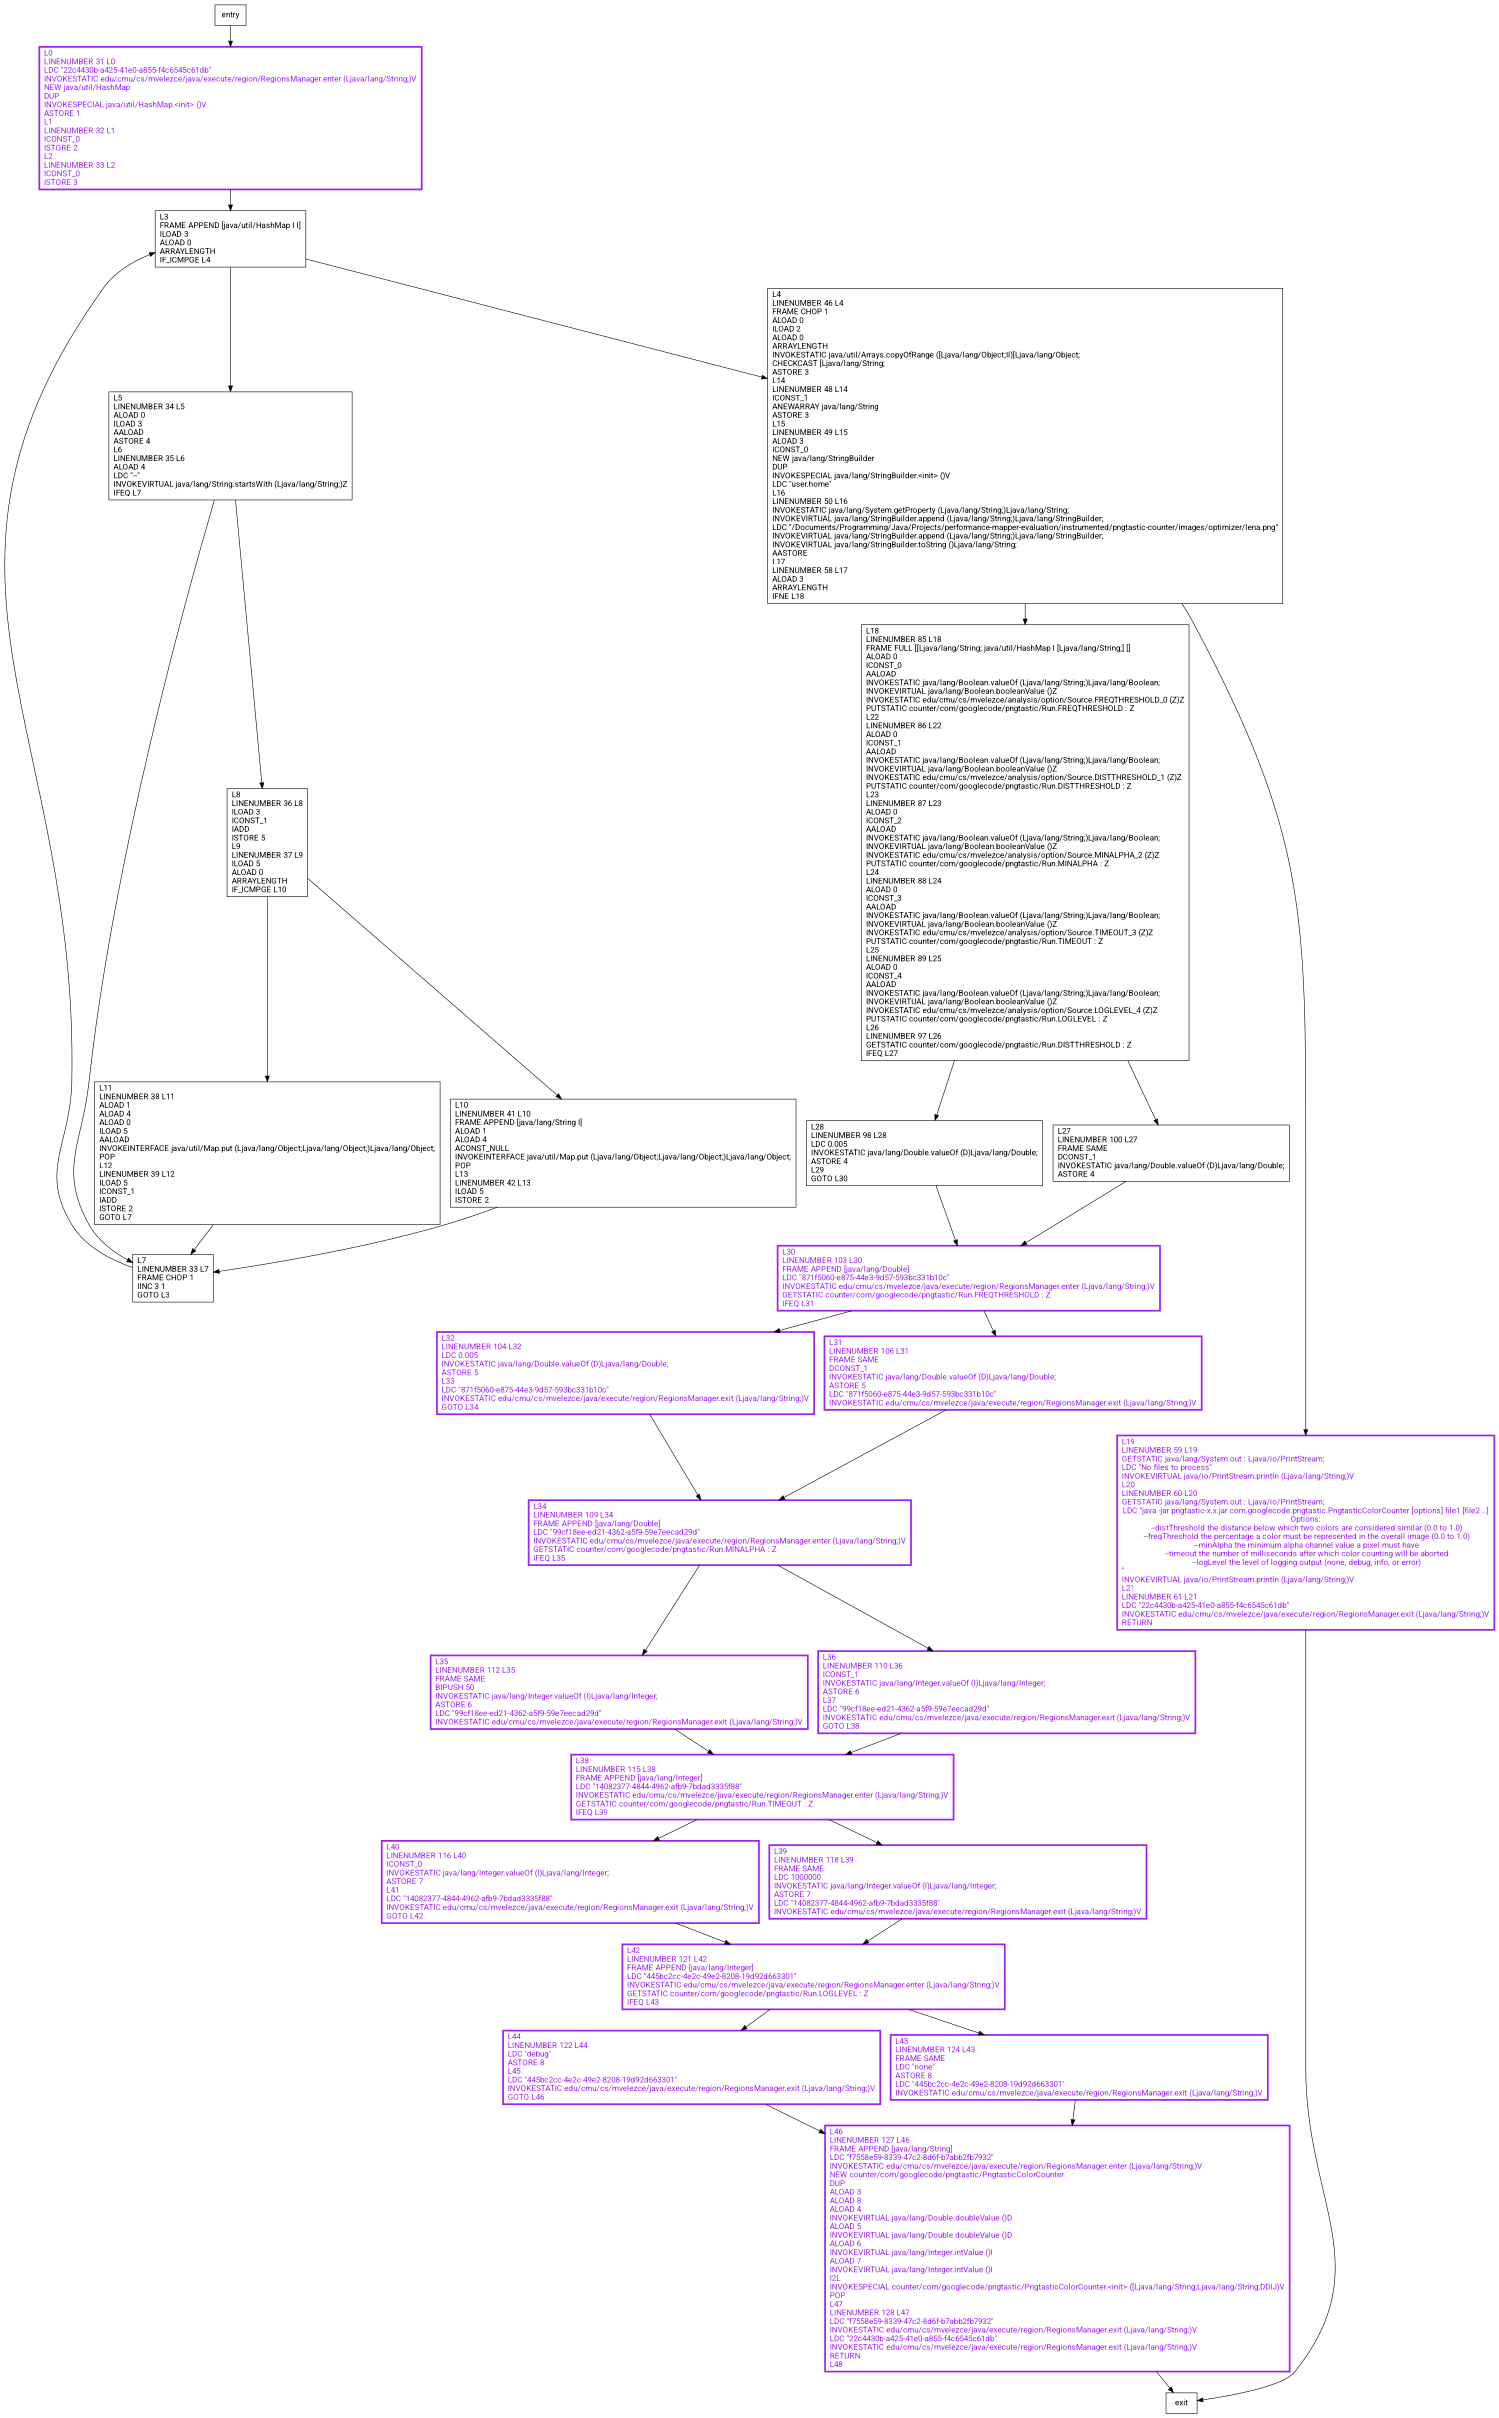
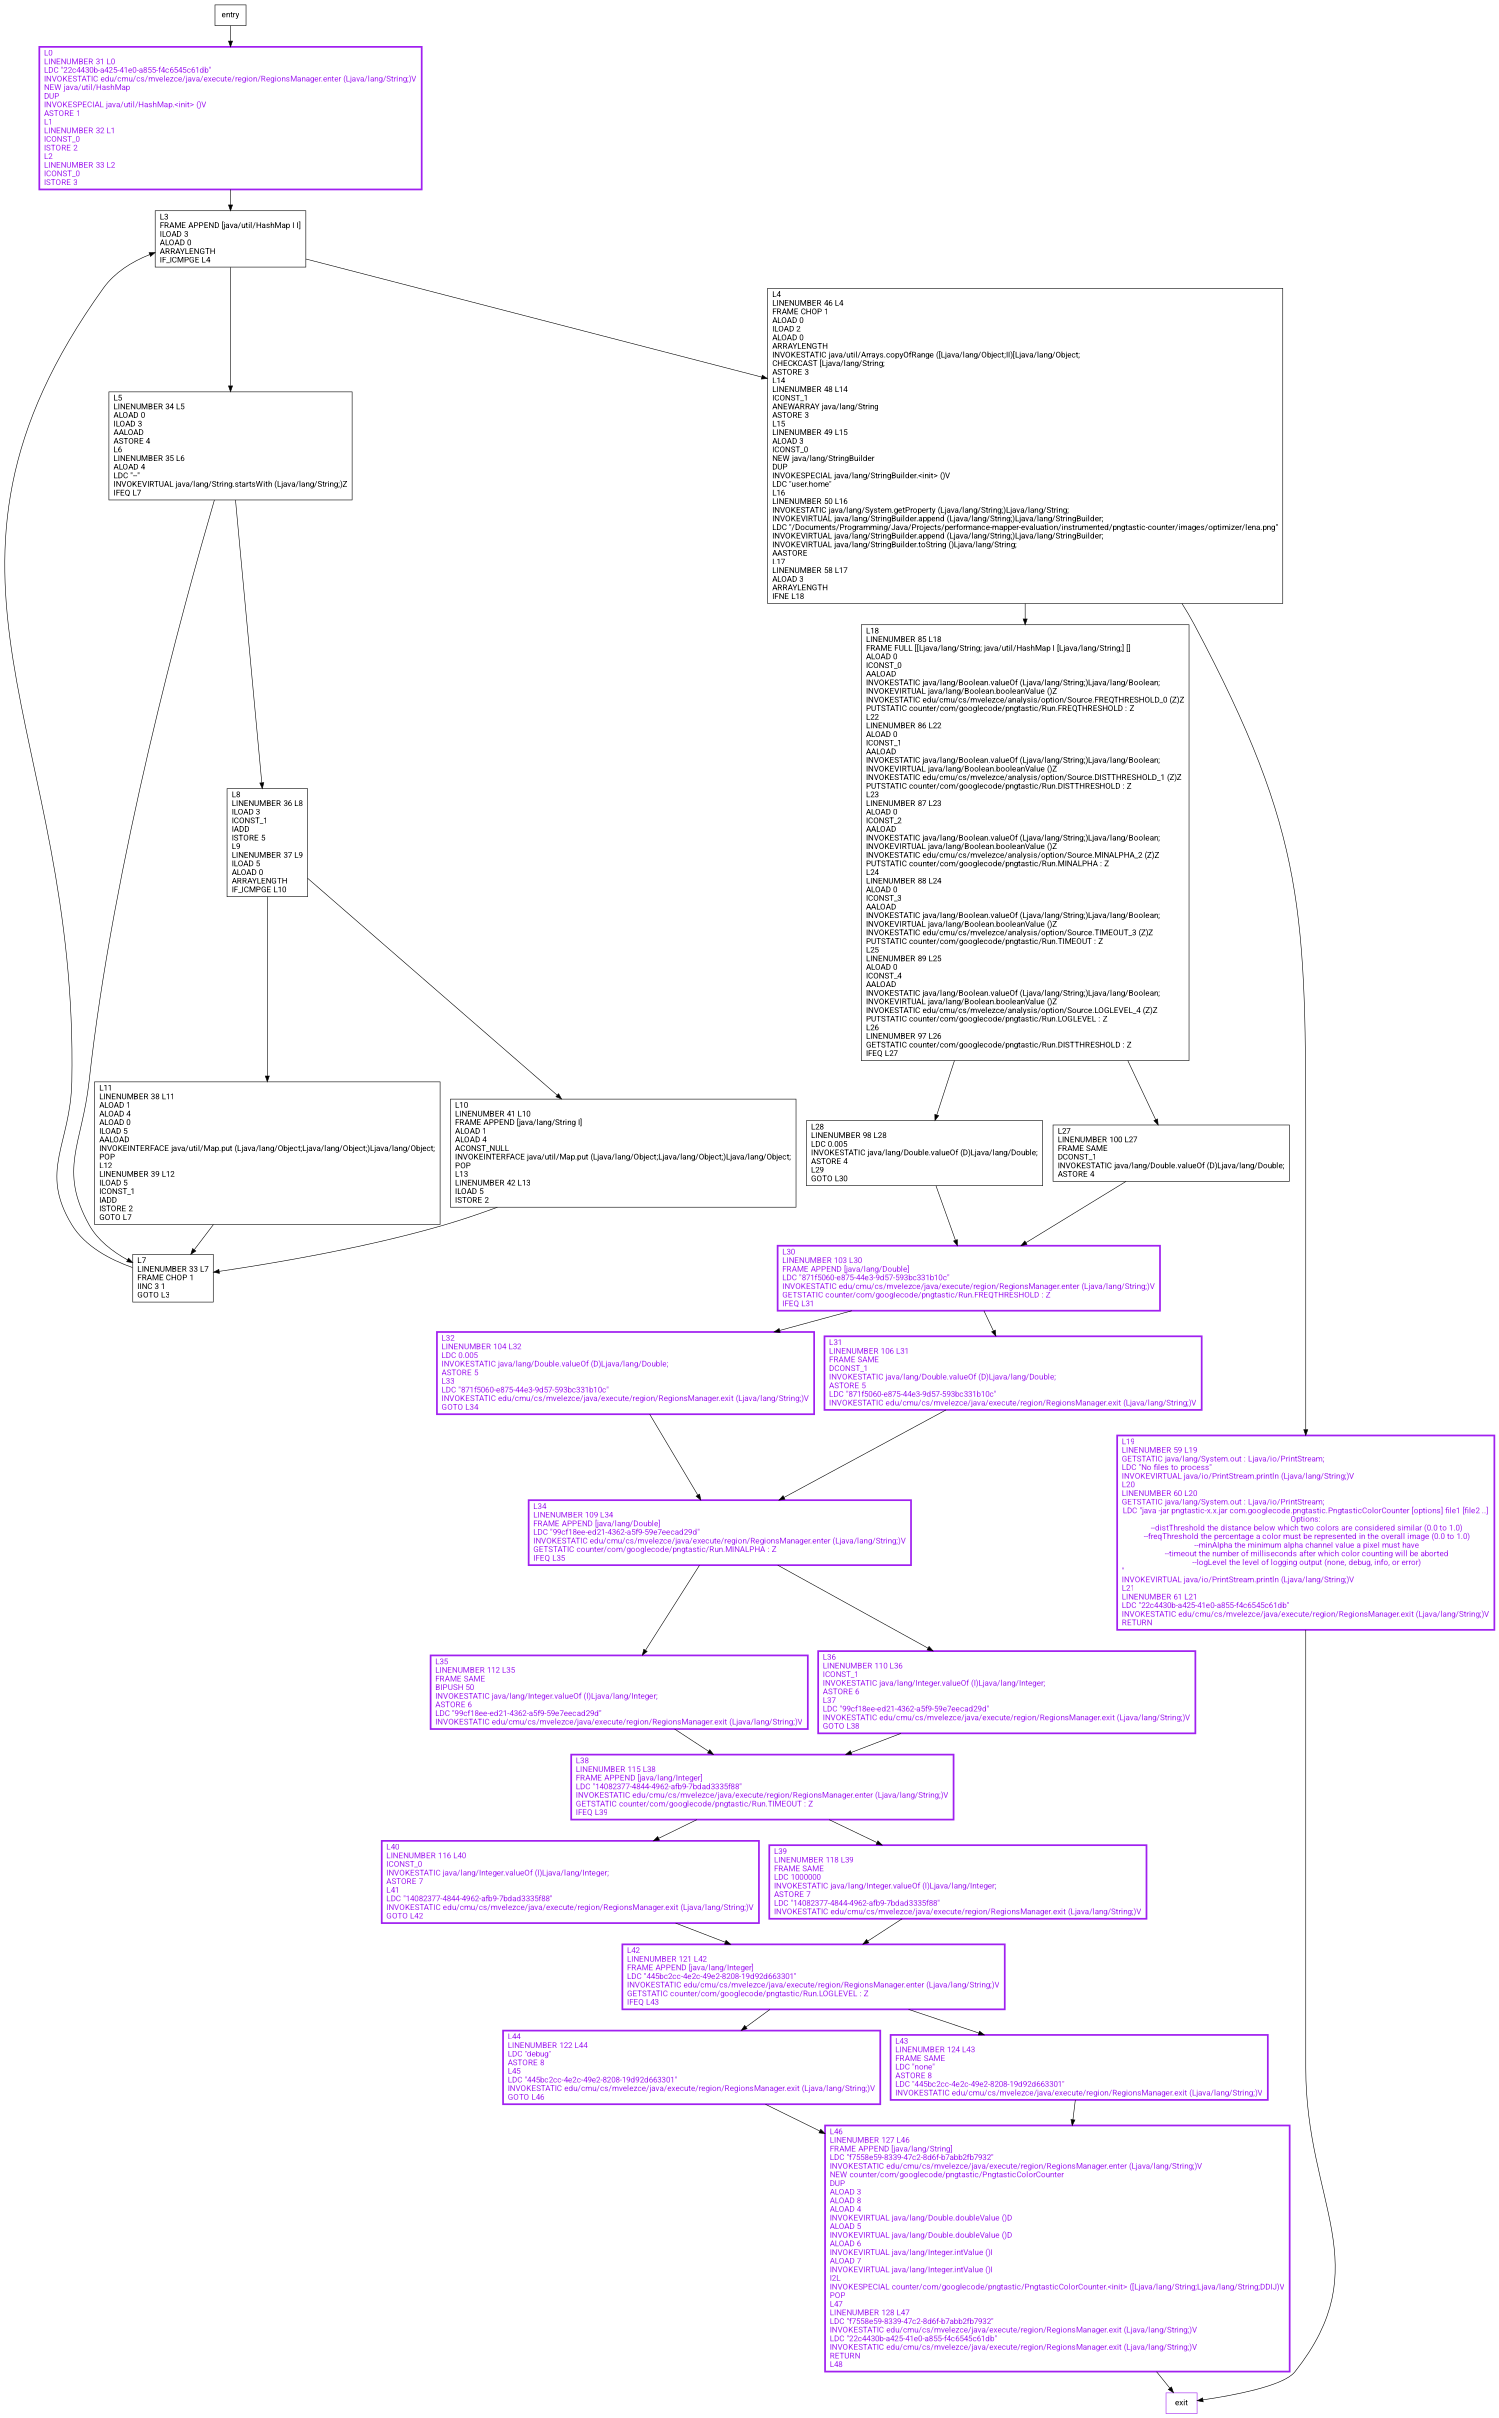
node "exit": color black -> purple
